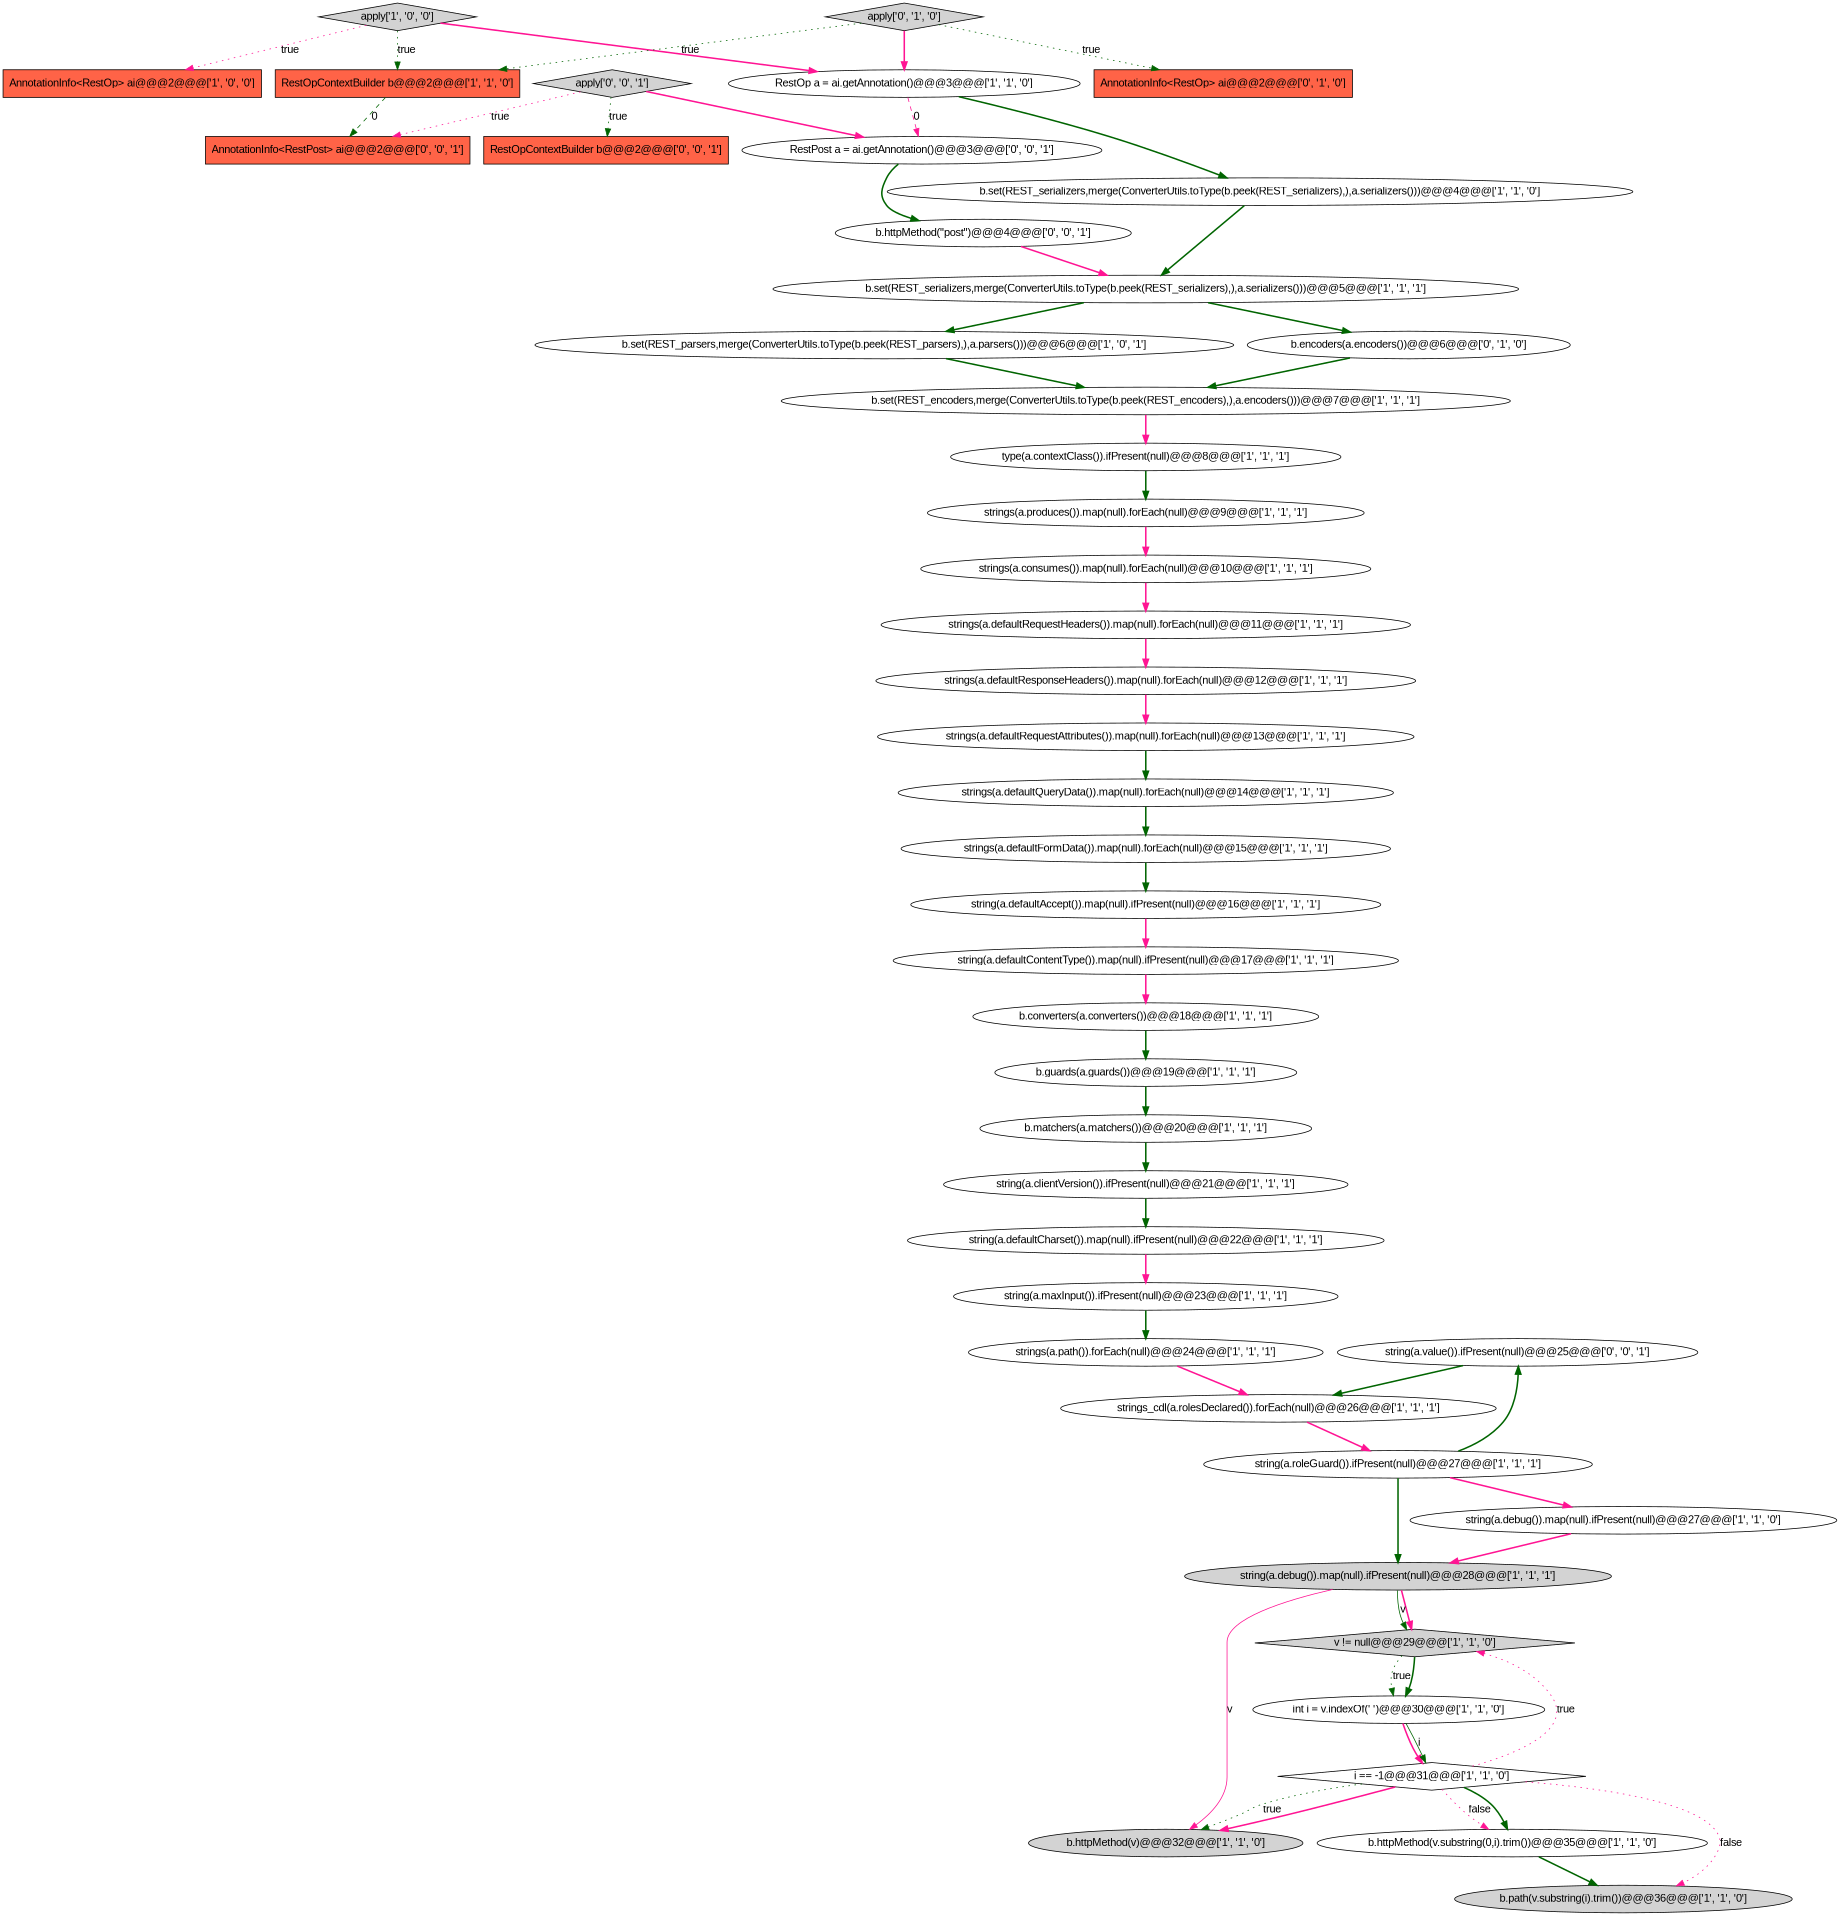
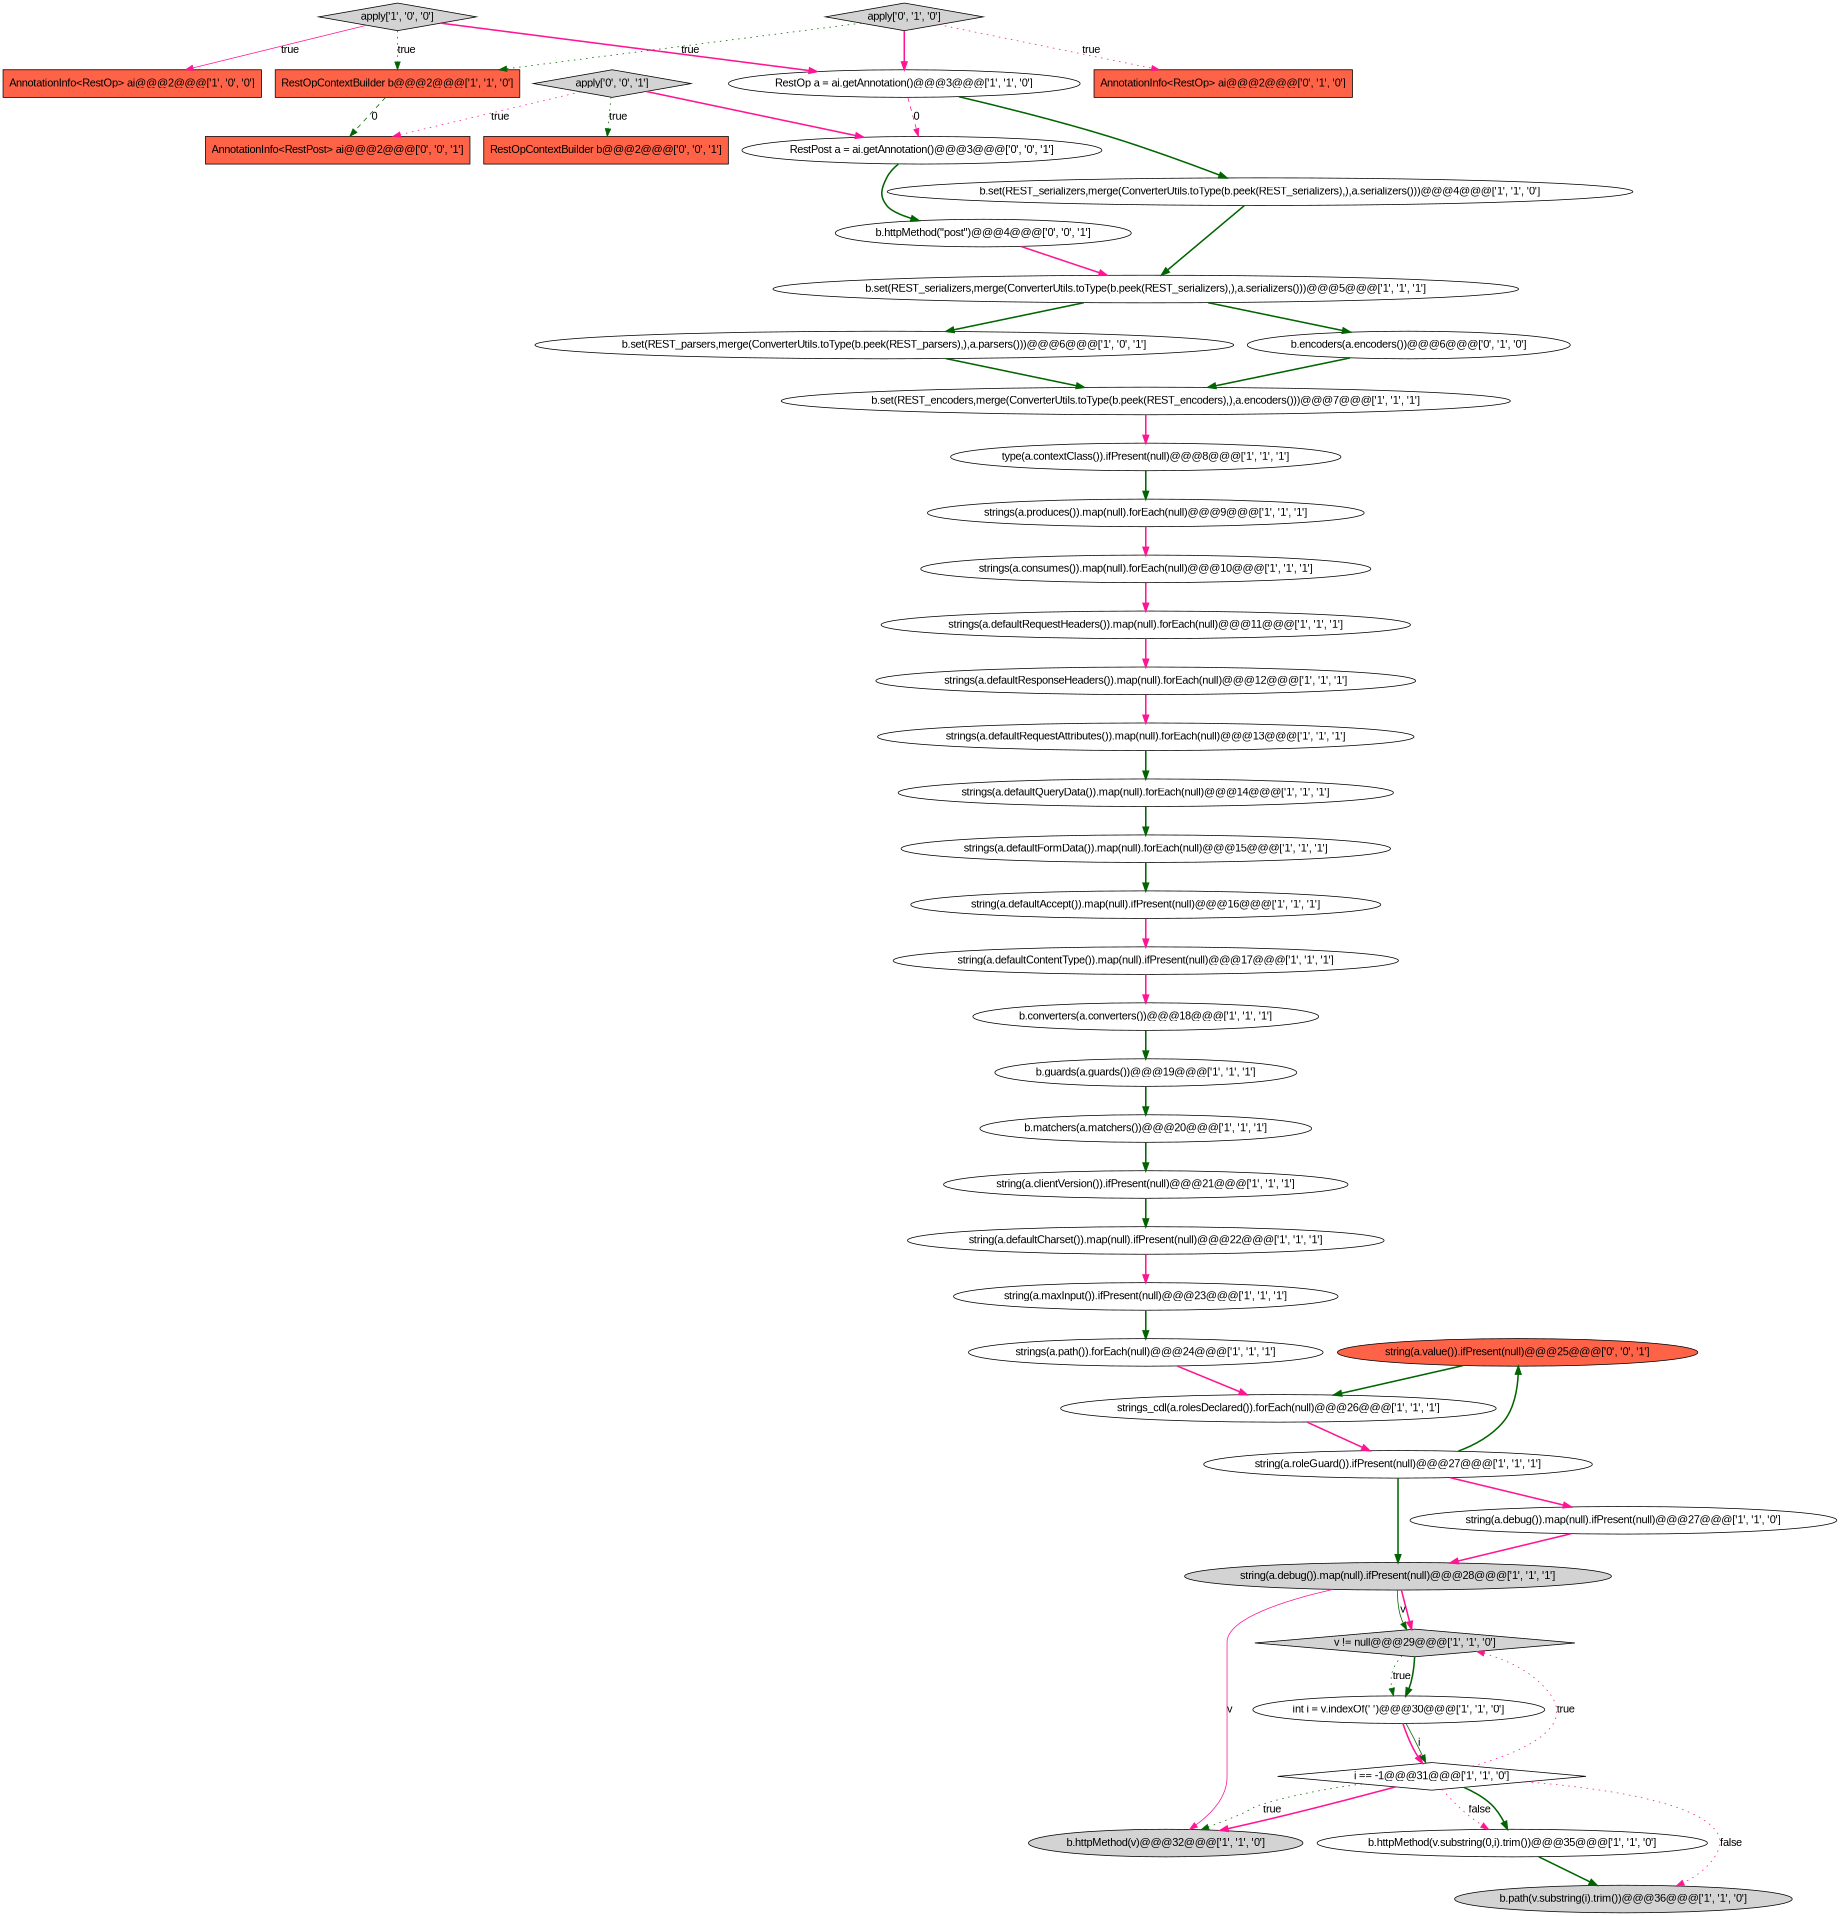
edge "apply['0', '1', '0']" -> "AnnotationInfo<RestOp> ai@@@2@@@['0', '1', '0']": color darkgreen -> deeppink
edge "apply['1', '0', '0']" -> "AnnotationInfo<RestOp> ai@@@2@@@['1', '0', '0']": style dotted -> solid
node "string(a.value()).ifPresent(null)@@@25@@@['0', '0', '1']": fillcolor white -> tomato
